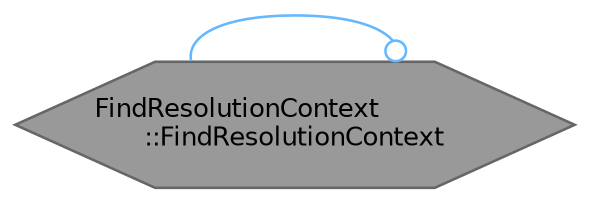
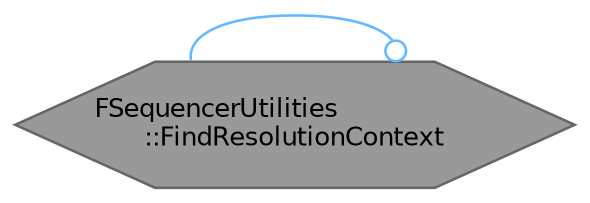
node "FindResolutionContext ::FindResolutionContext": label "FindResolutionContext ::FindResolutionContext" -> "FSequencerUtilities ::FindResolutionContext"
